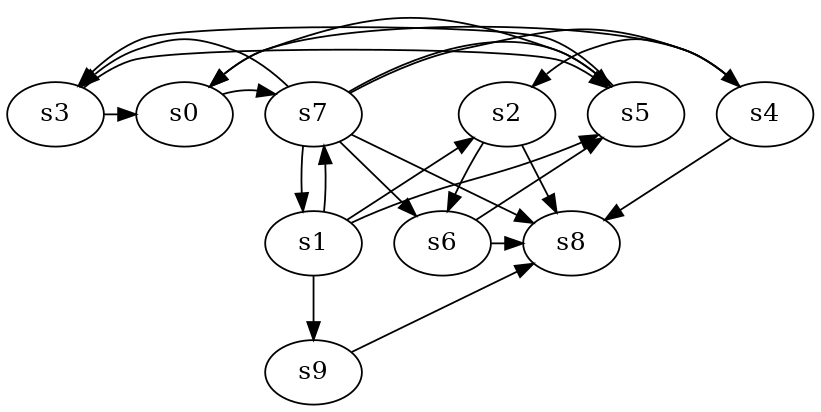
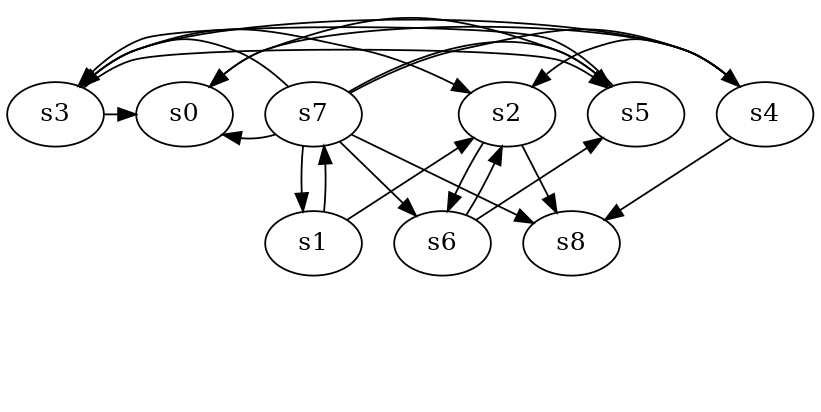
edge "s4" -> "s3": added
edge "s3" -> "s2": added
edge "s0" -> "s7": reversed
edge "s1" -> "s5": removed
edge "s6" -> "s8": now "s6" -> "s2"
node "s9": removed
